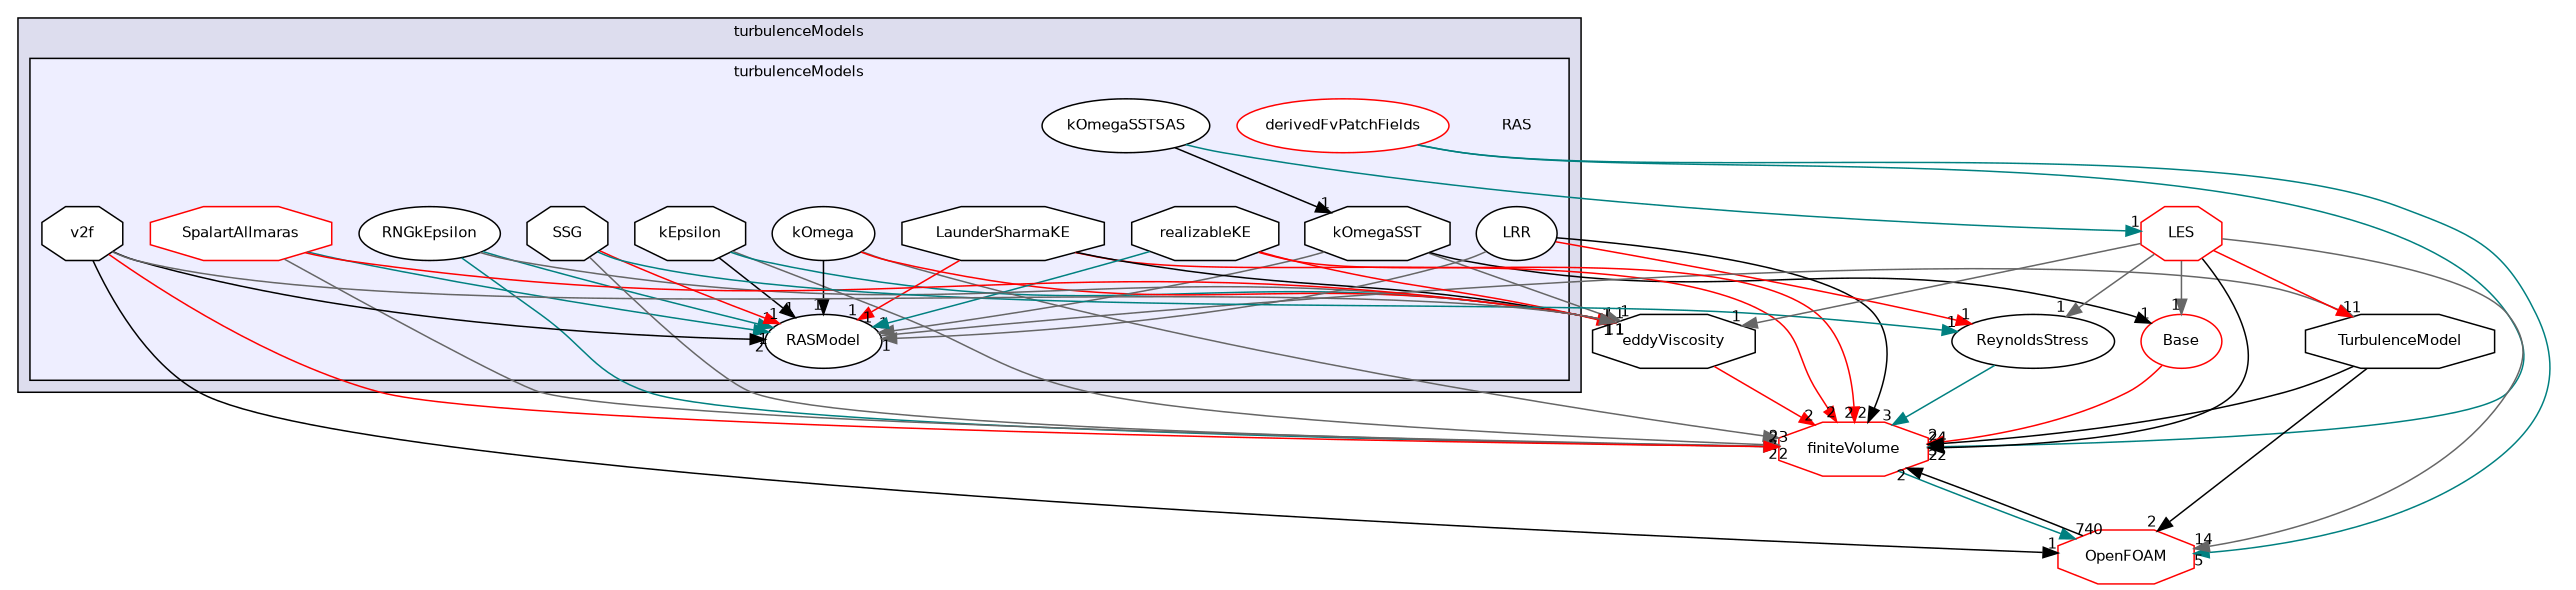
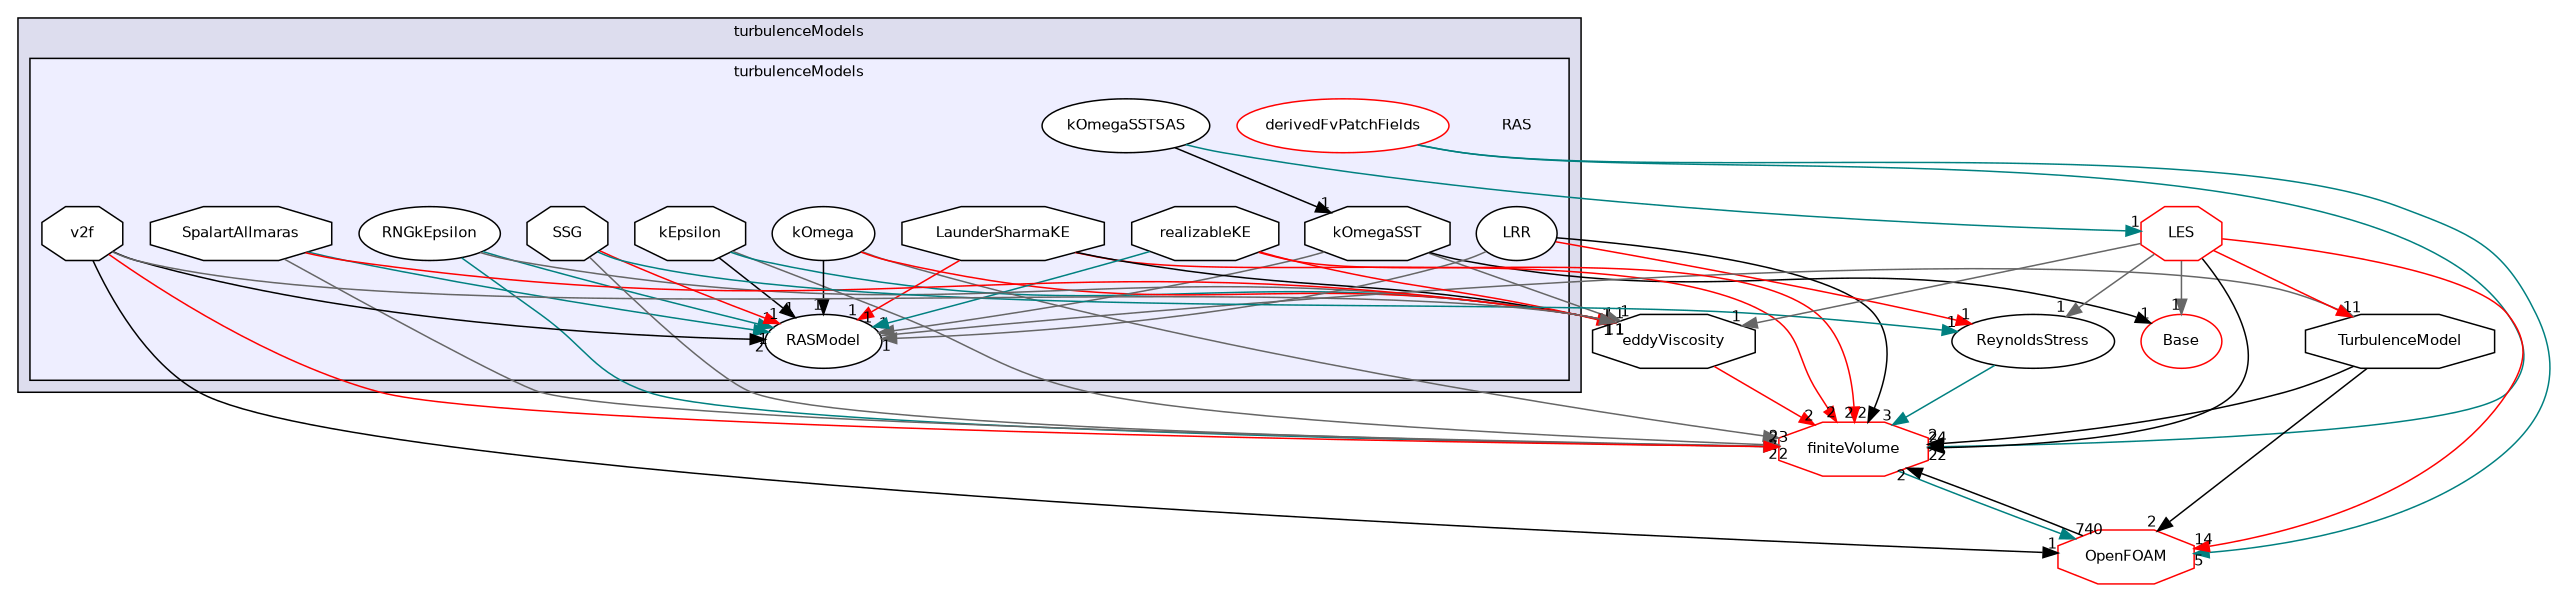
node "SpalartAllmaras": color red -> black
edge "Base" -> "finiteVolume": removed
edge "LES" -> "OpenFOAM": color gray40 -> red
